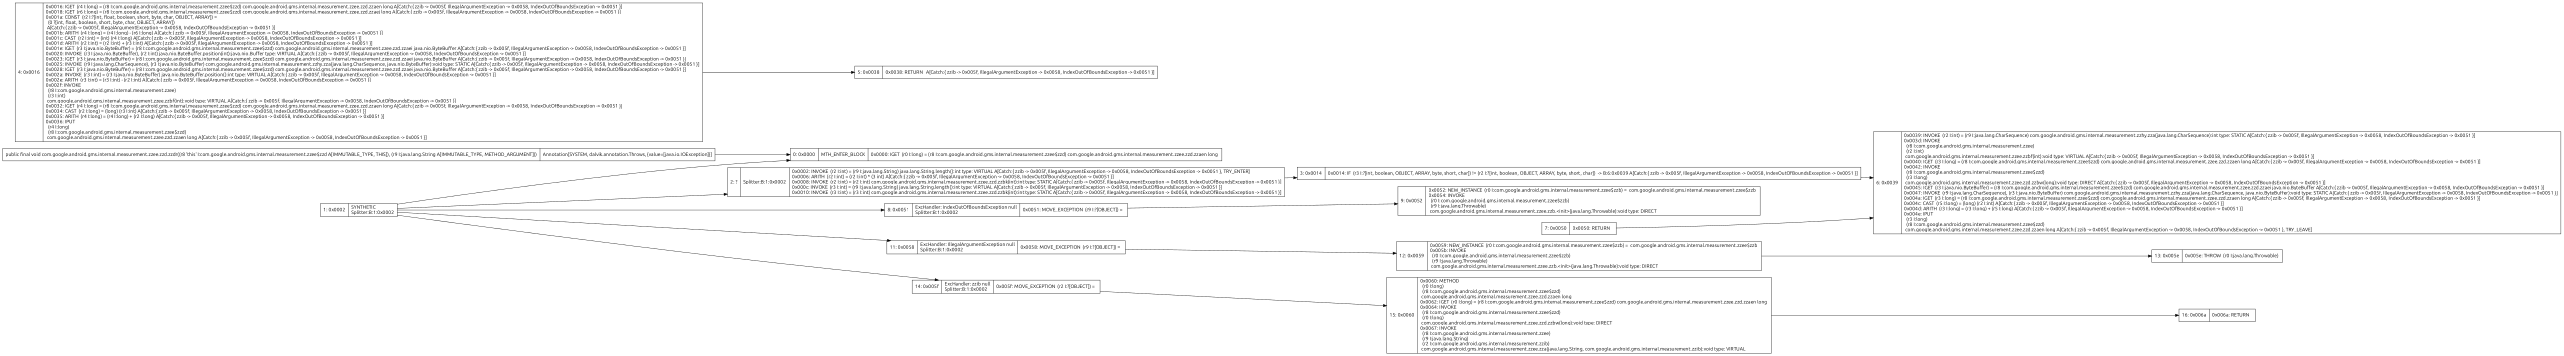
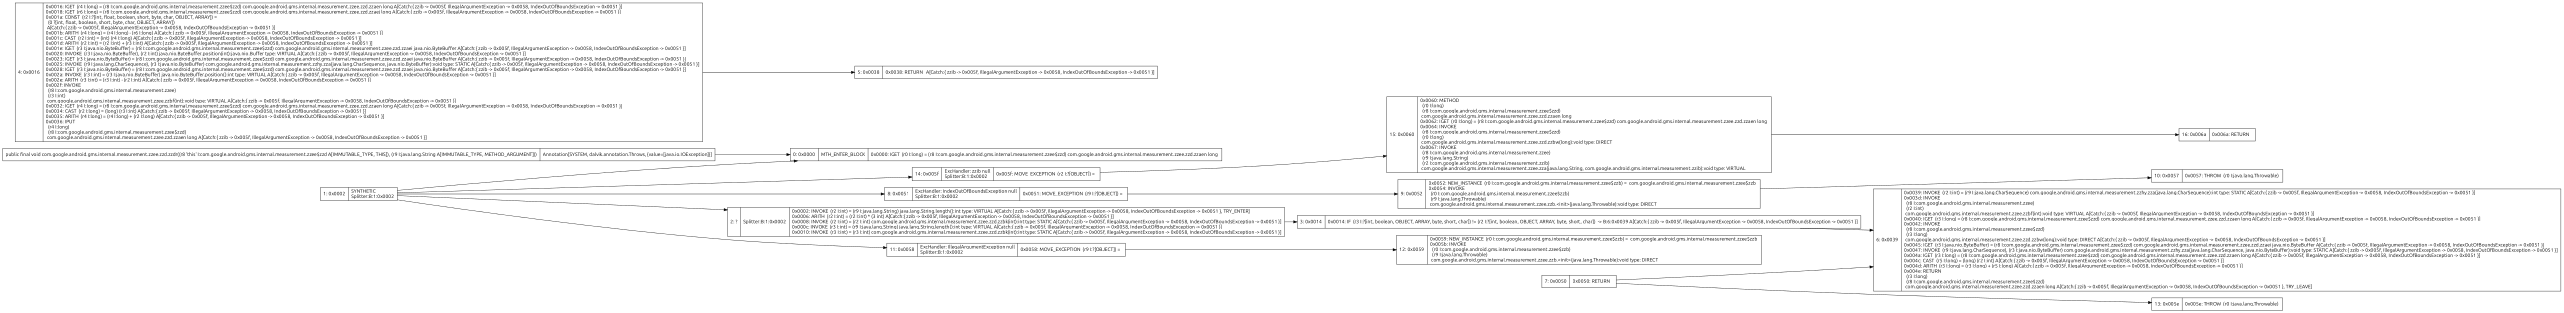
node "10: 0x0057": added
node "6: 0x0039": text "0x004e: IPUT" -> "0x004e: RETURN"
edge "12: 0x0059" -> "13: 0x005e": now "7: 0x0050" -> "13: 0x005e"
